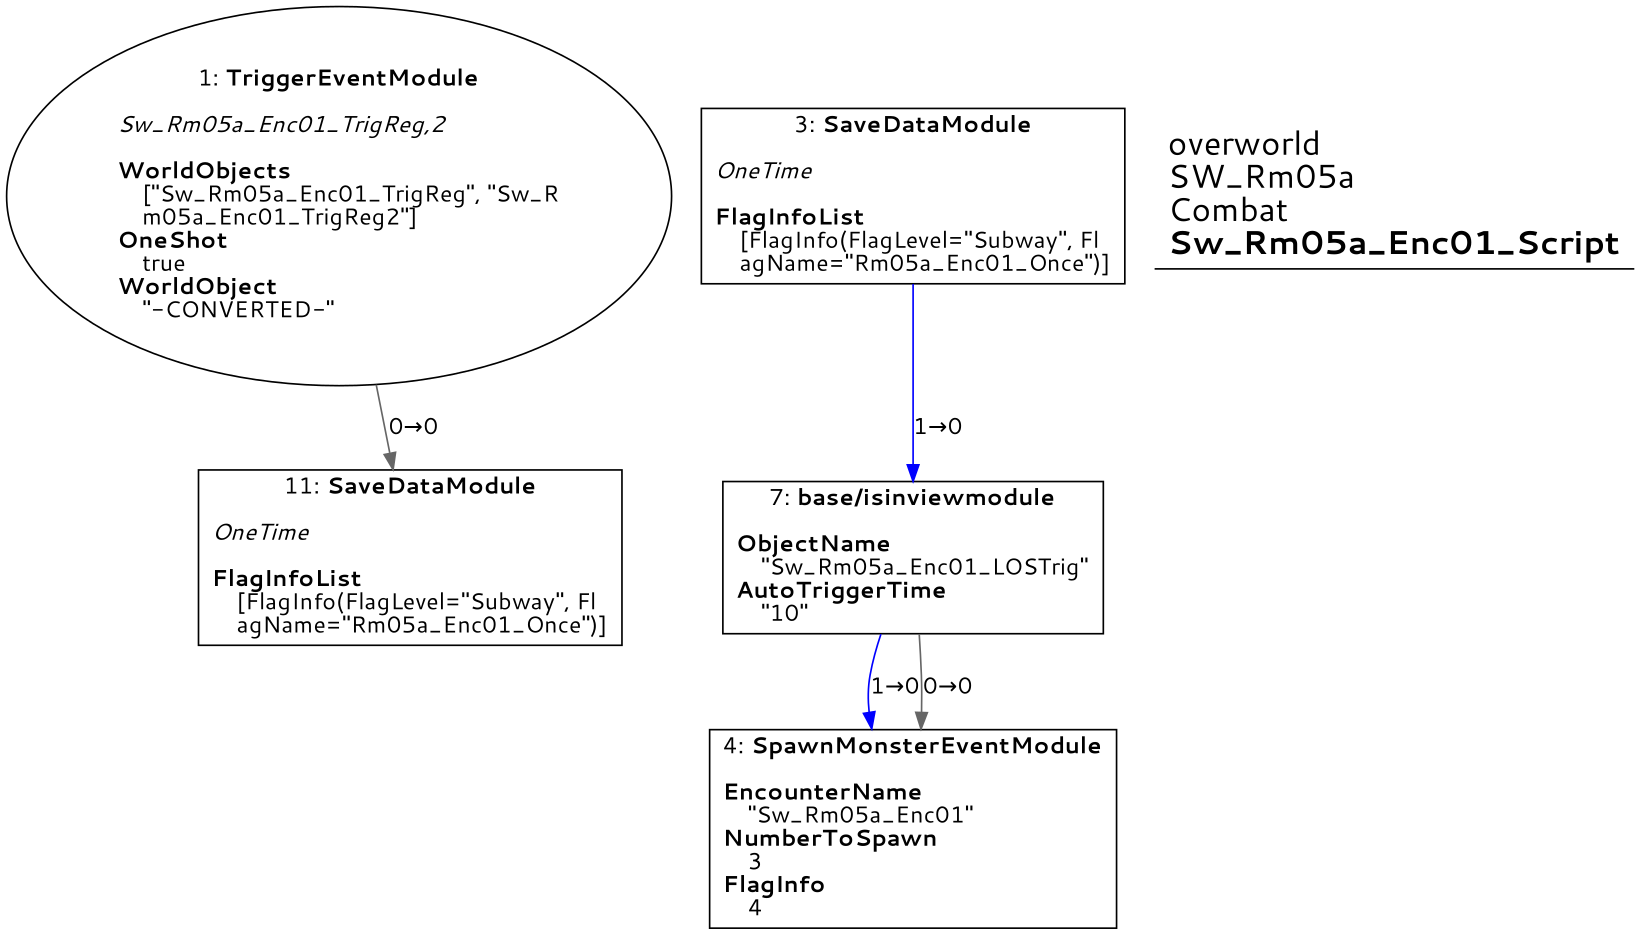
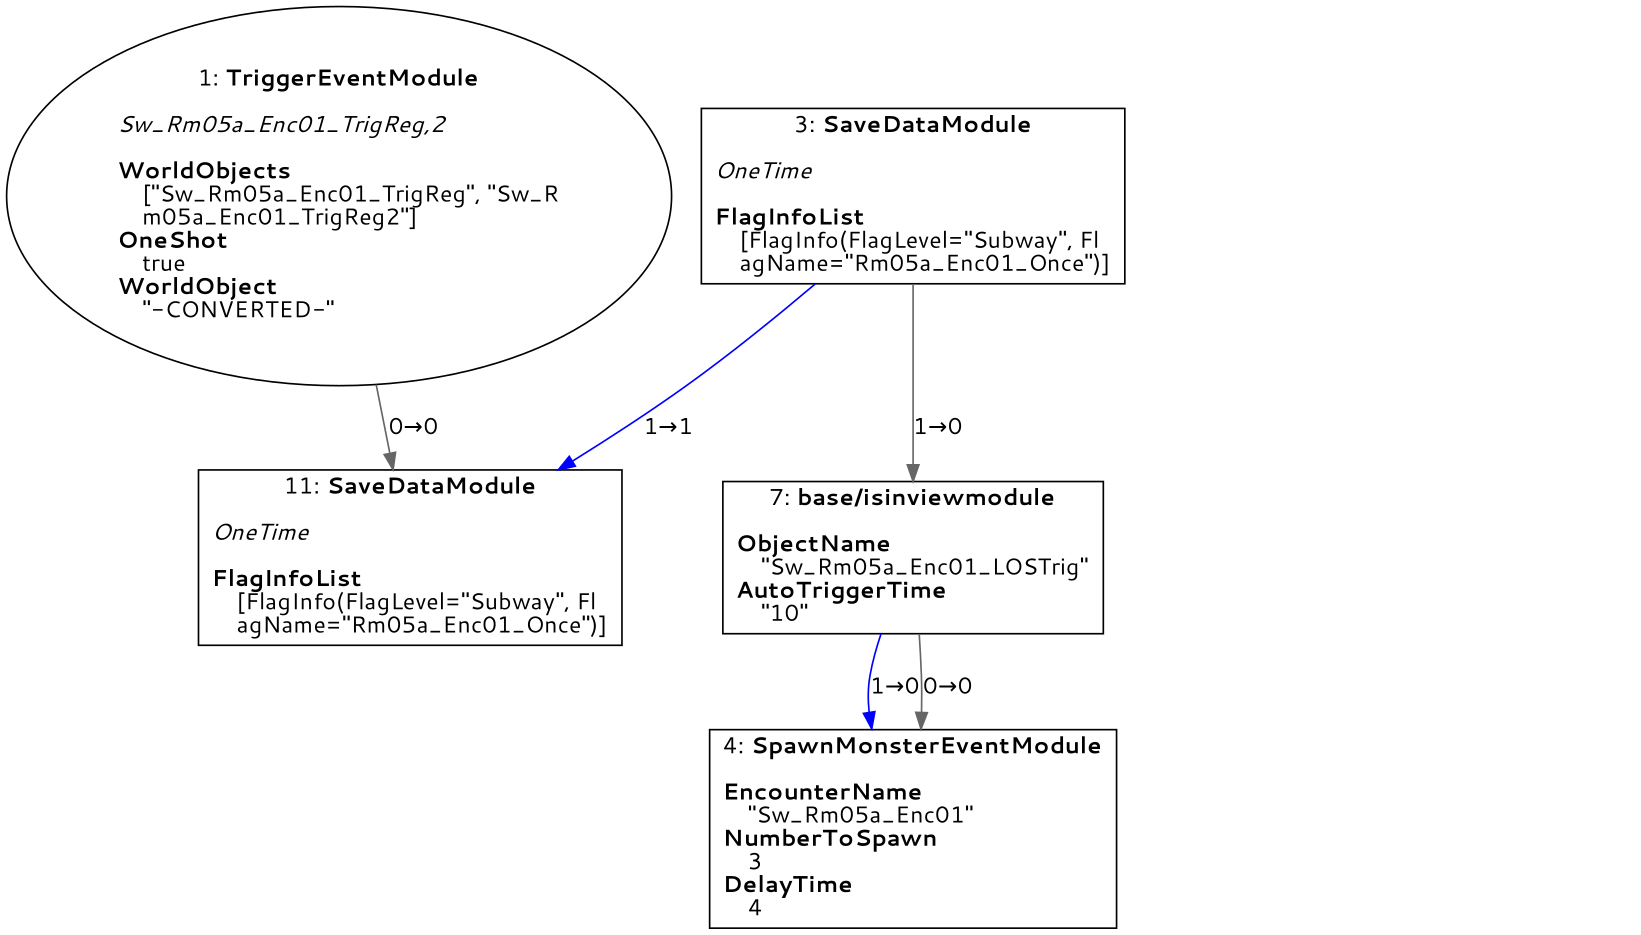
node "overworld": removed
edge "3:" -> "7:": color blue -> gray40
edge "3:" -> "11:": added, label "1→1"
node "4:": text "FlagInfo" -> "DelayTime"
